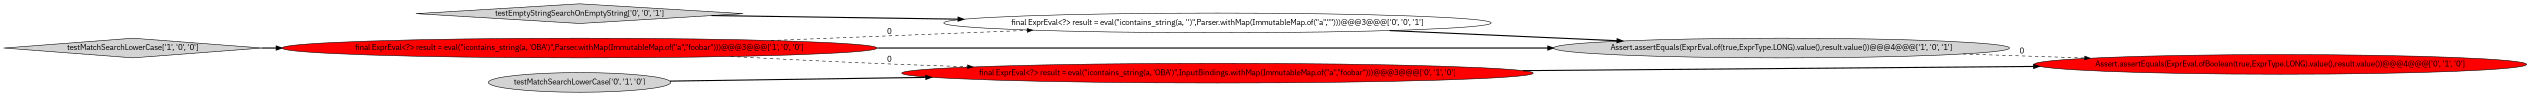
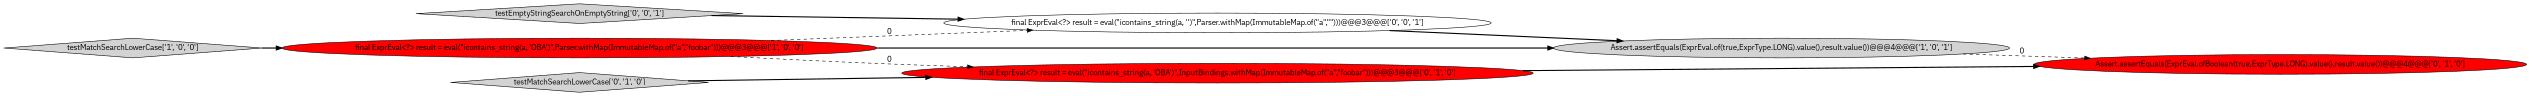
node "testMatchSearchLowerCase['0', '1', '0']": shape ellipse -> diamond
